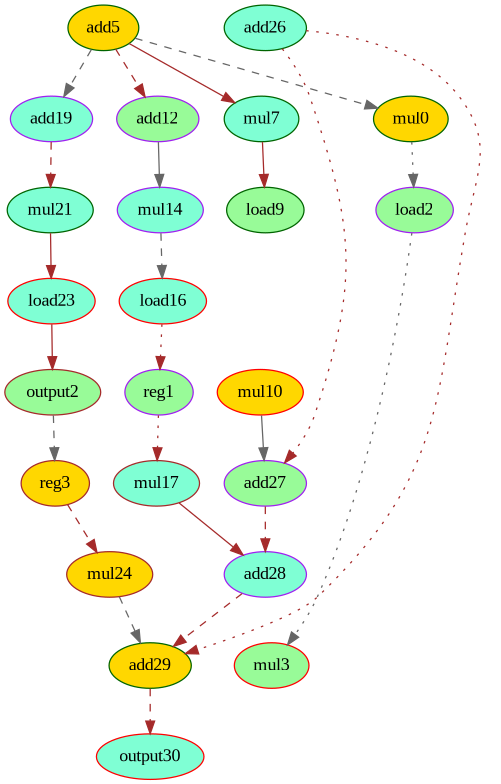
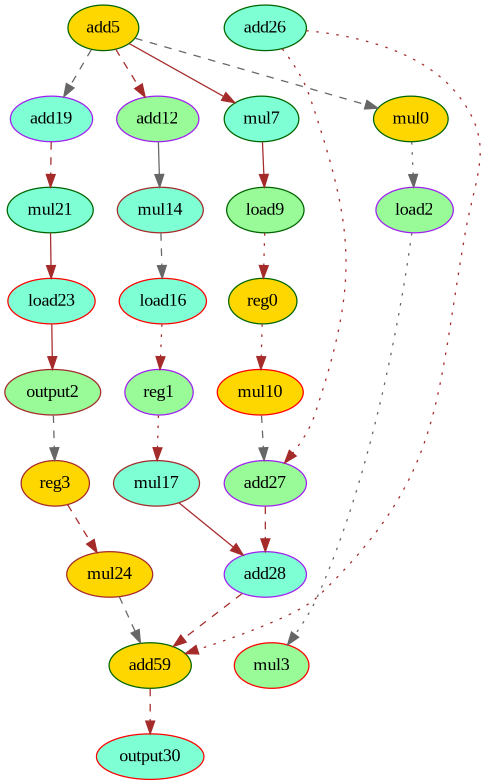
node "mul14": color purple -> brown
node "reg0": added
edge "mul10" -> "add27": style solid -> dashed
node "add29": label "add29" -> "add59"
